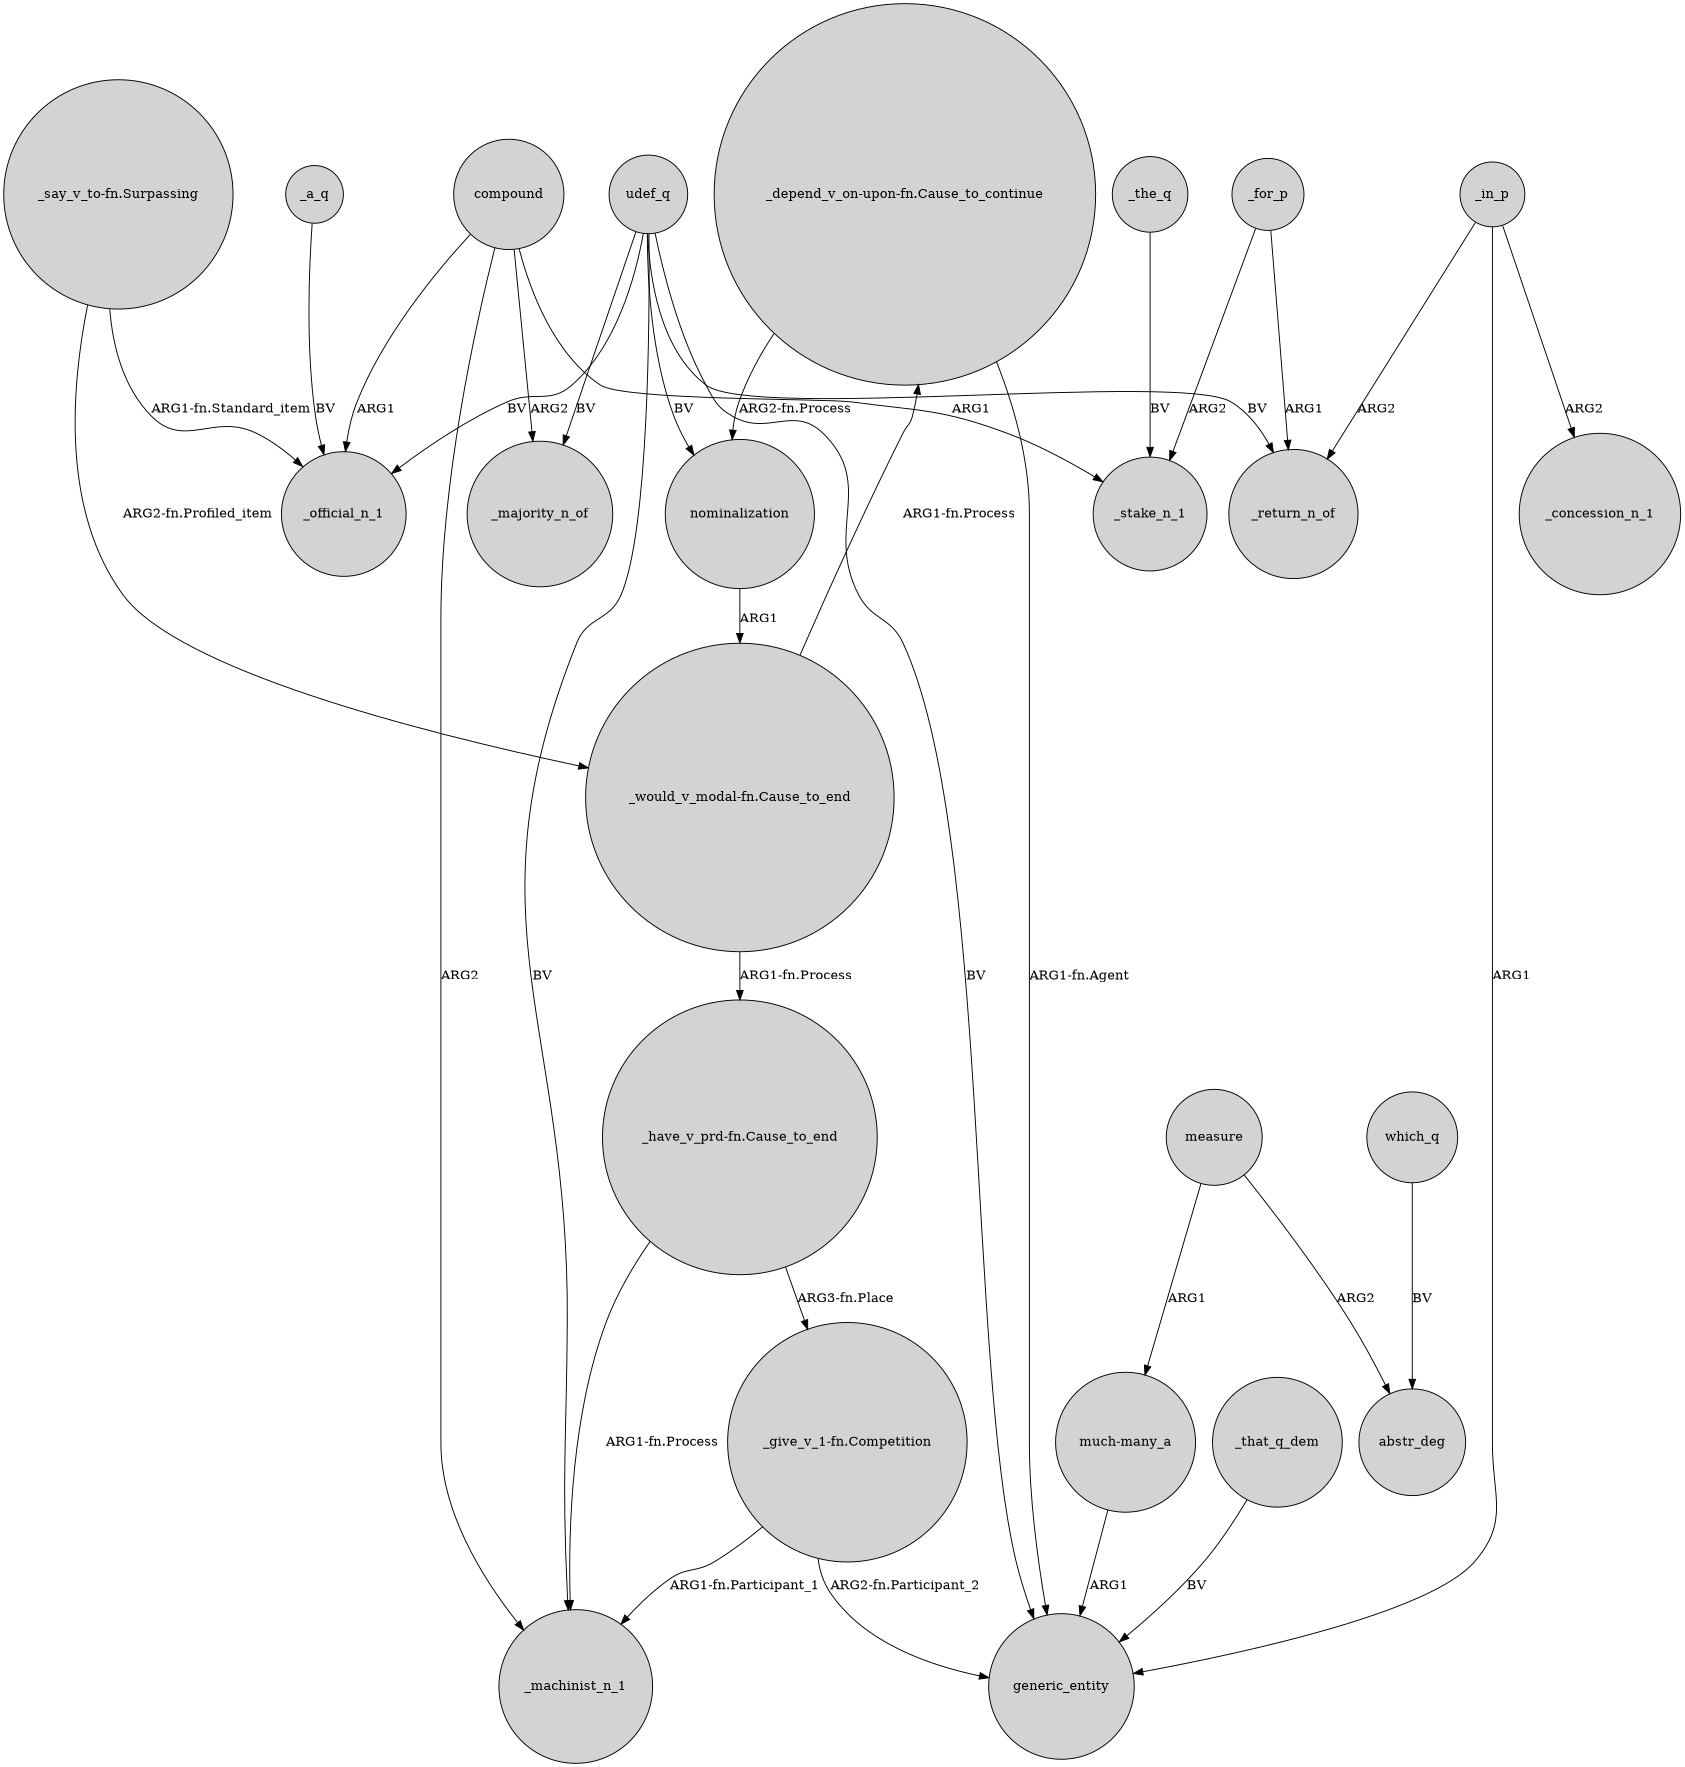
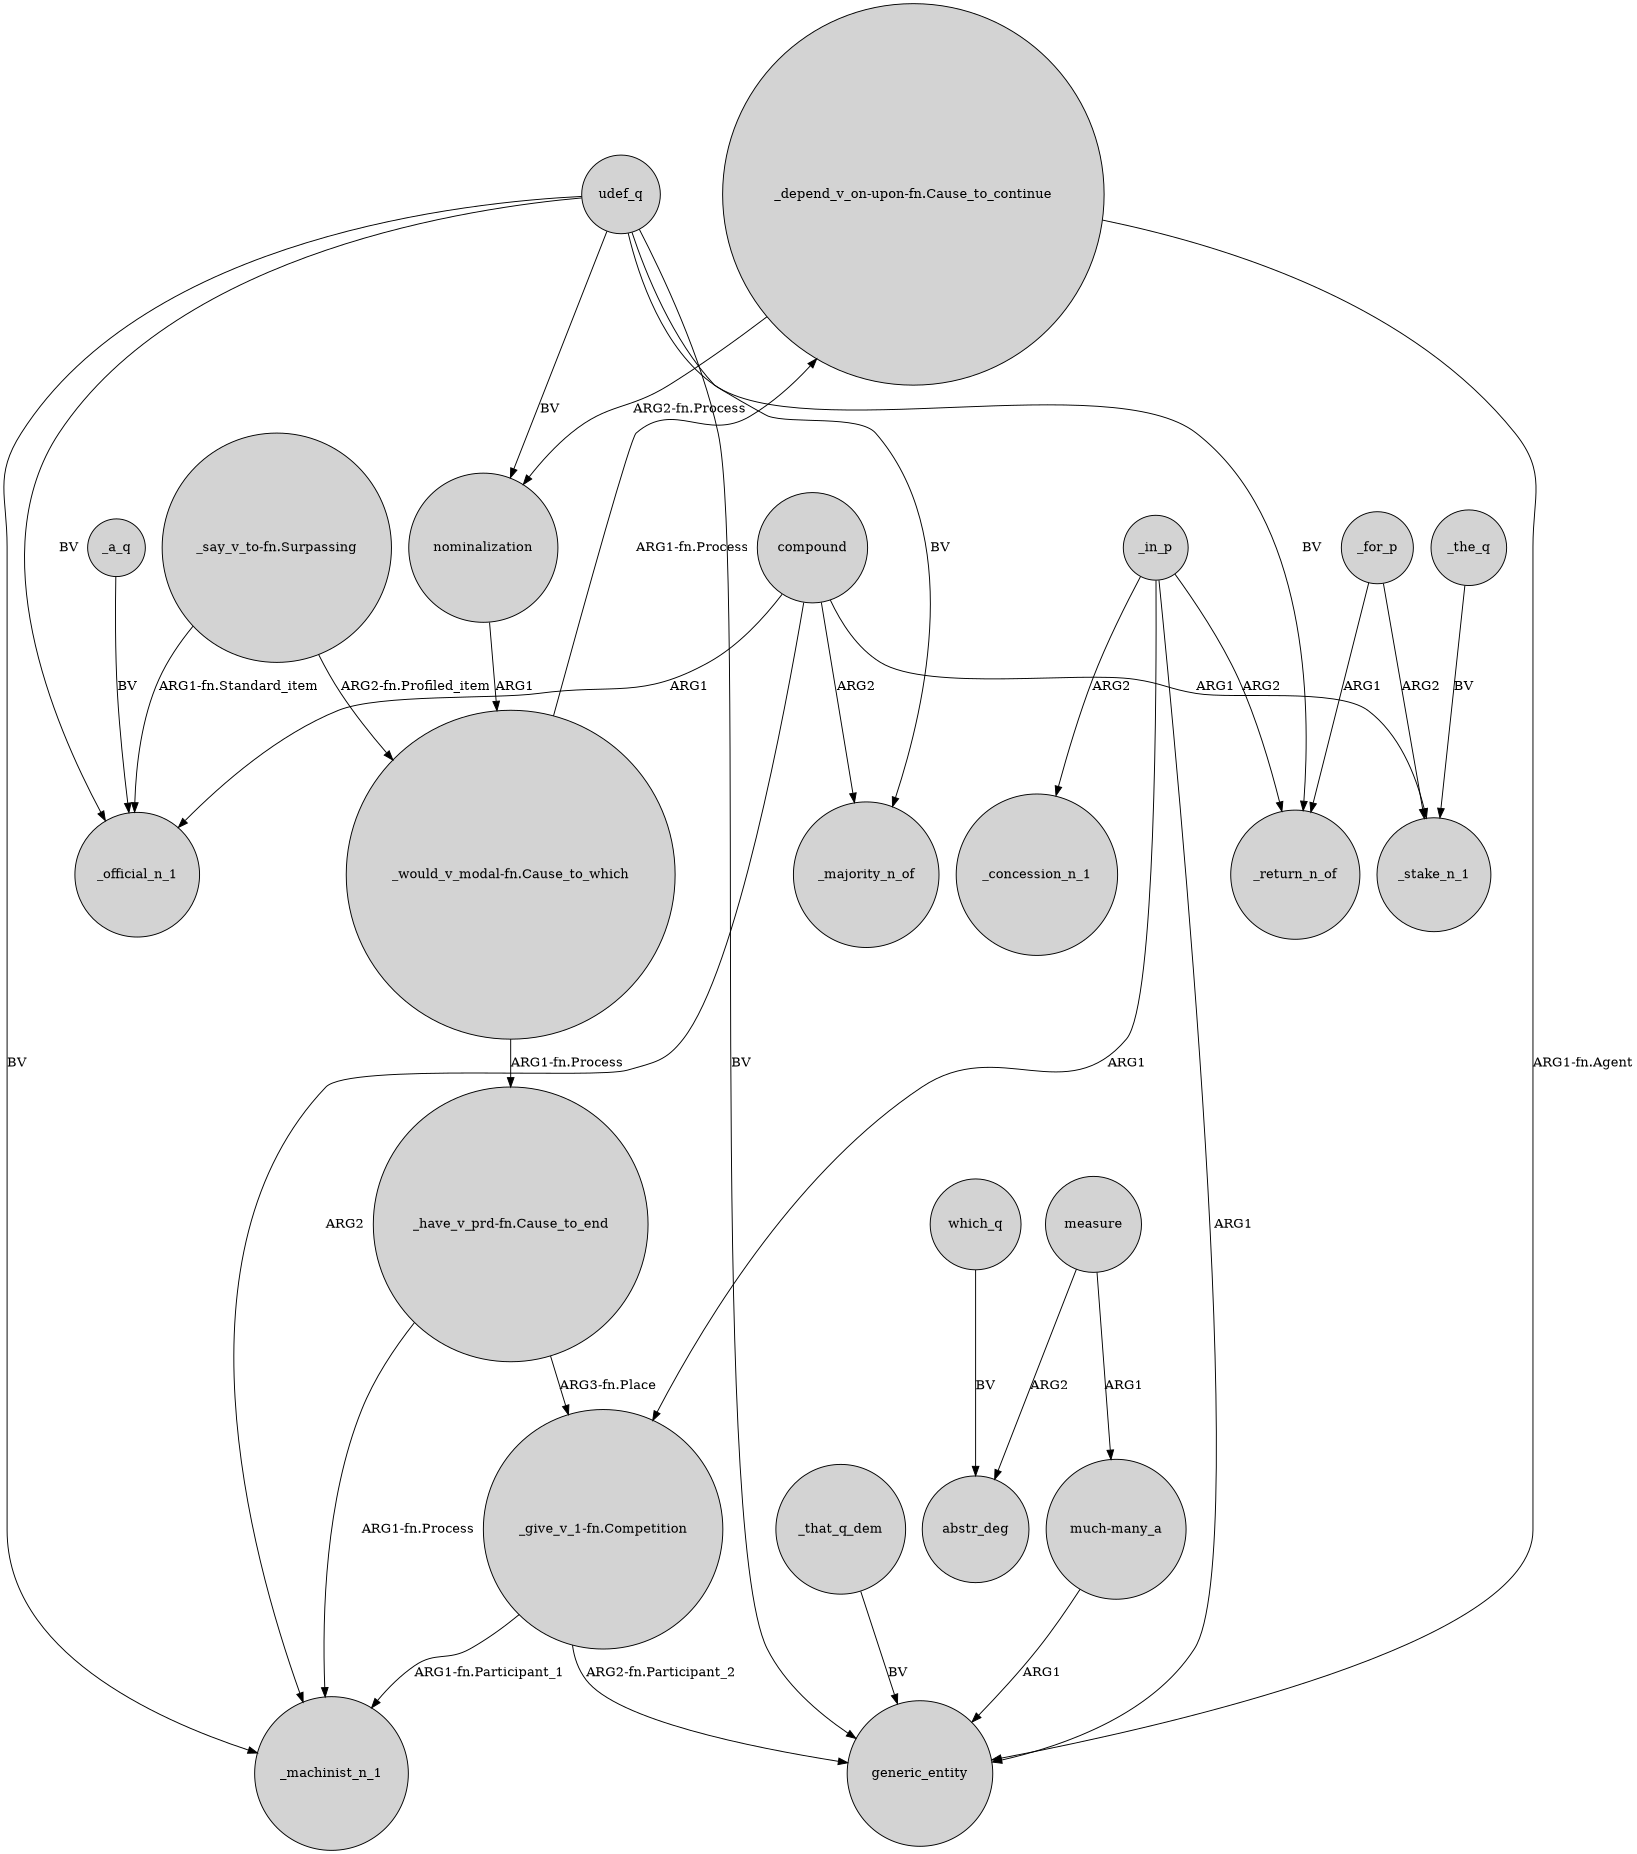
node "_would_v_modal-fn.Cause_to_end": label "_would_v_modal-fn.Cause_to_end" -> "_would_v_modal-fn.Cause_to_which"
edge "_in_p" -> "_give_v_1-fn.Competition": added, label "ARG1"
